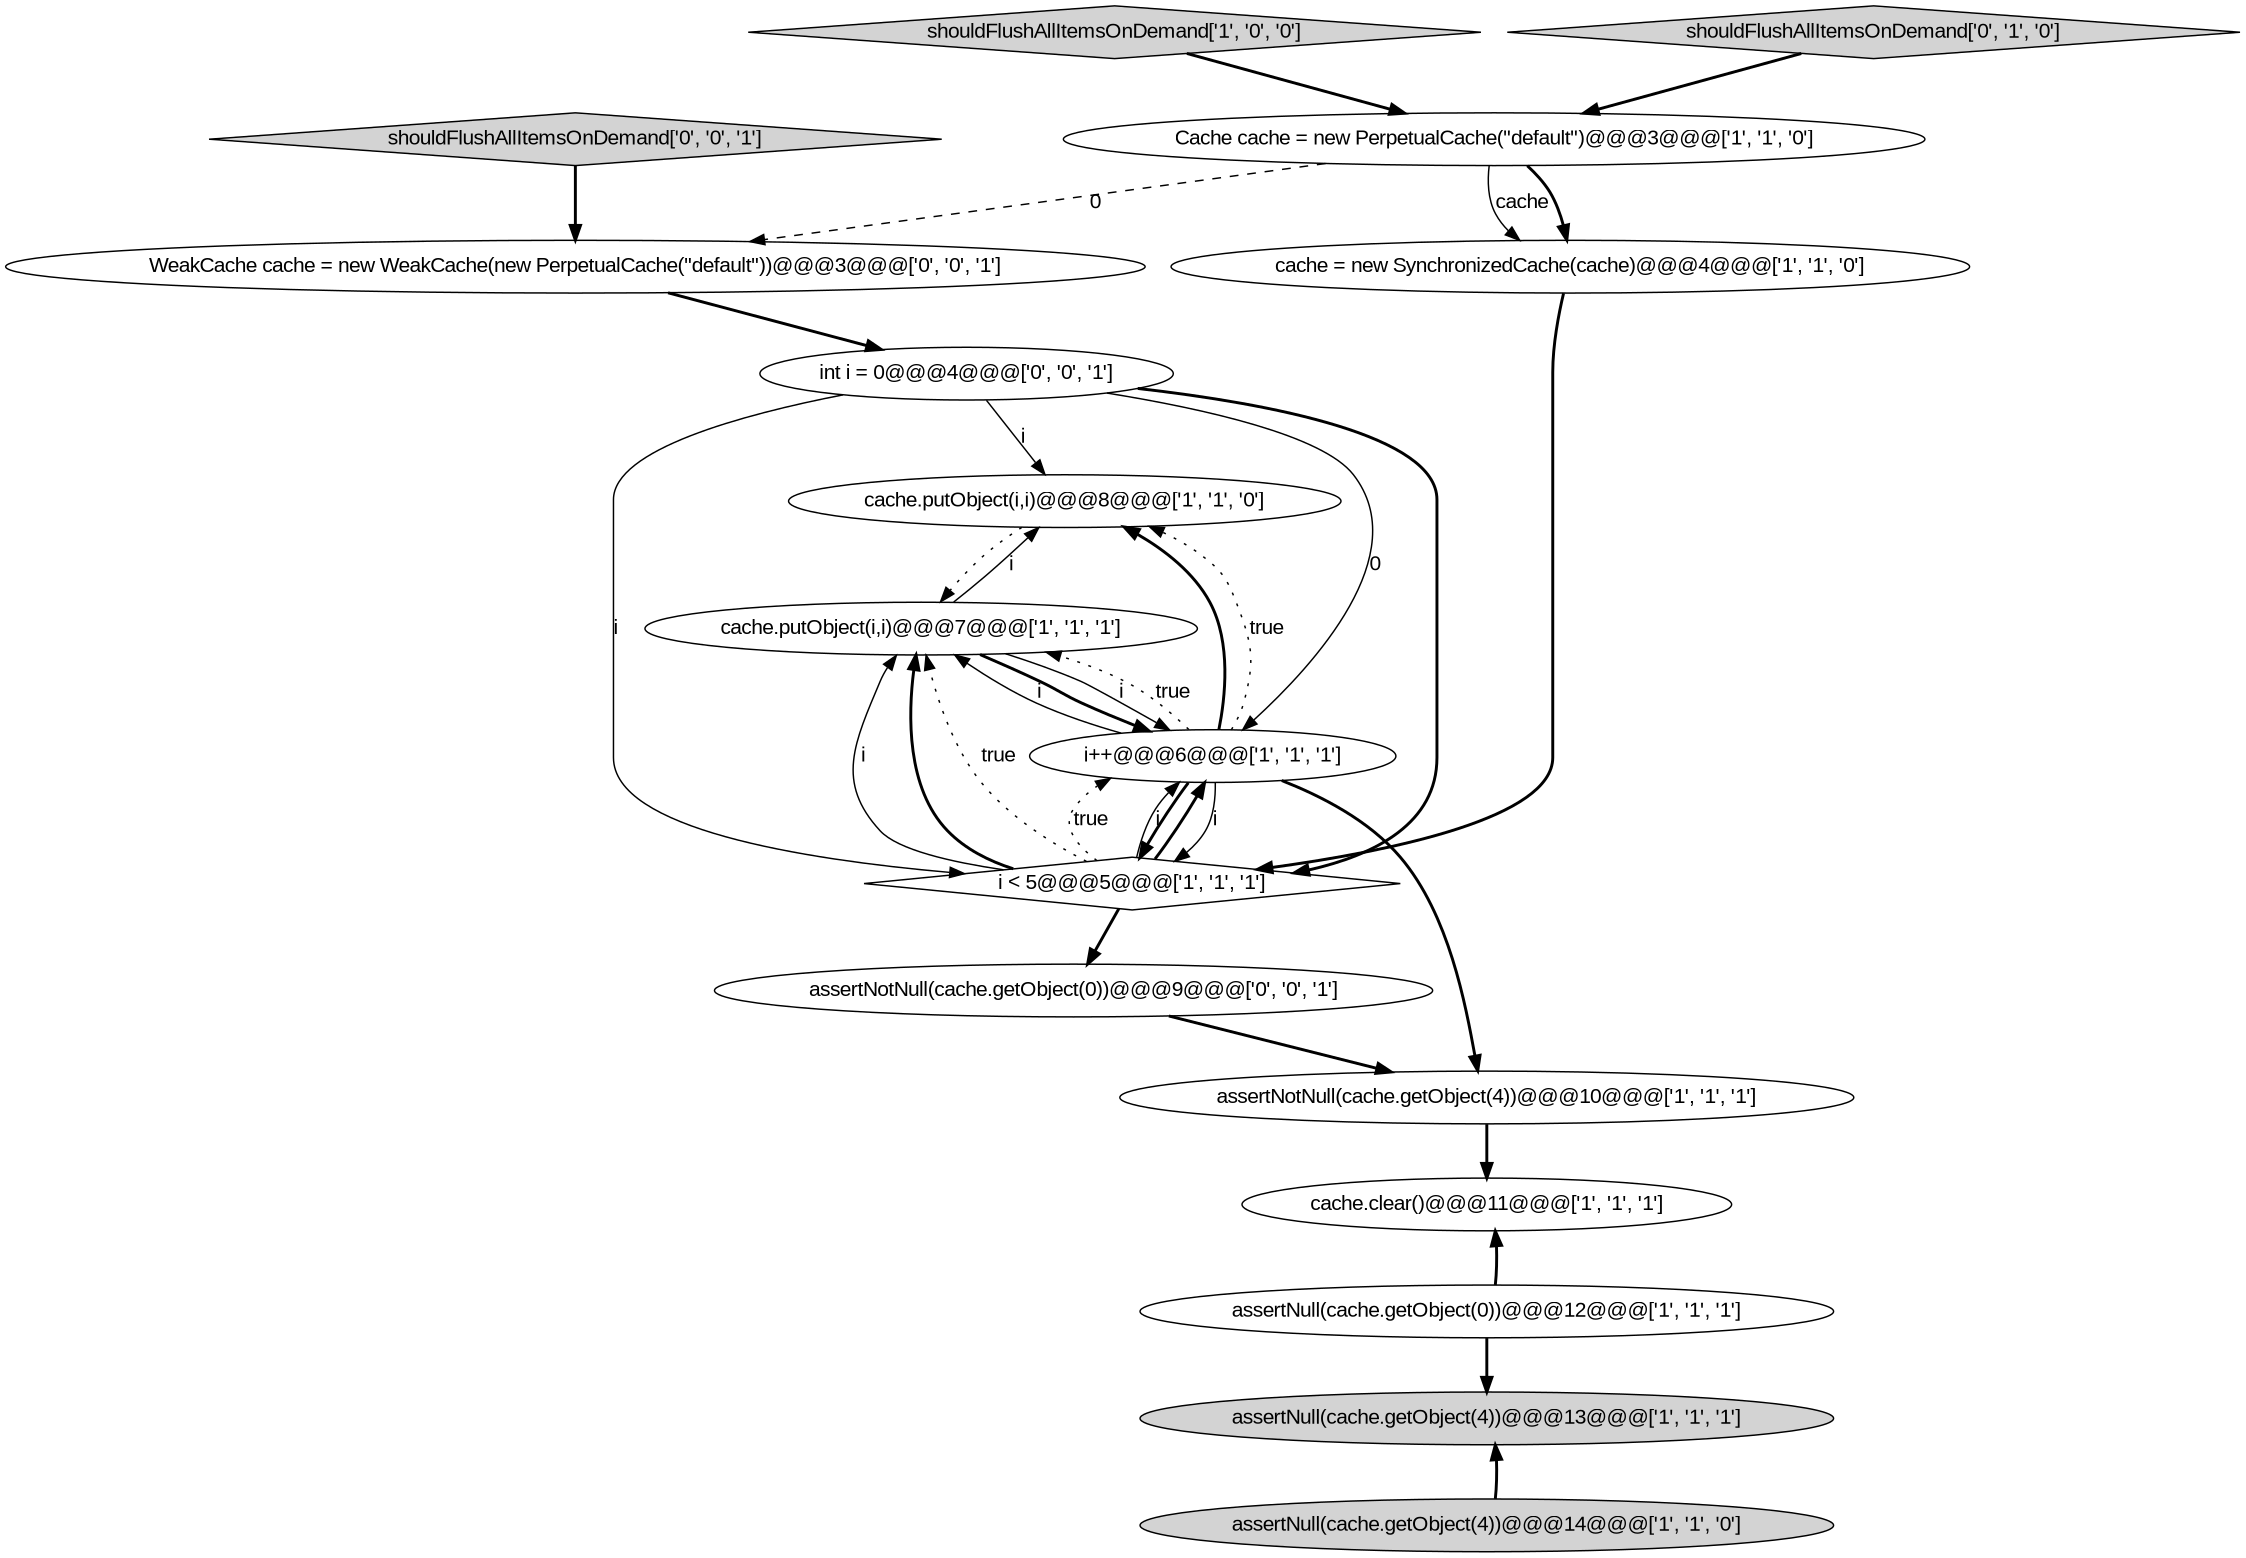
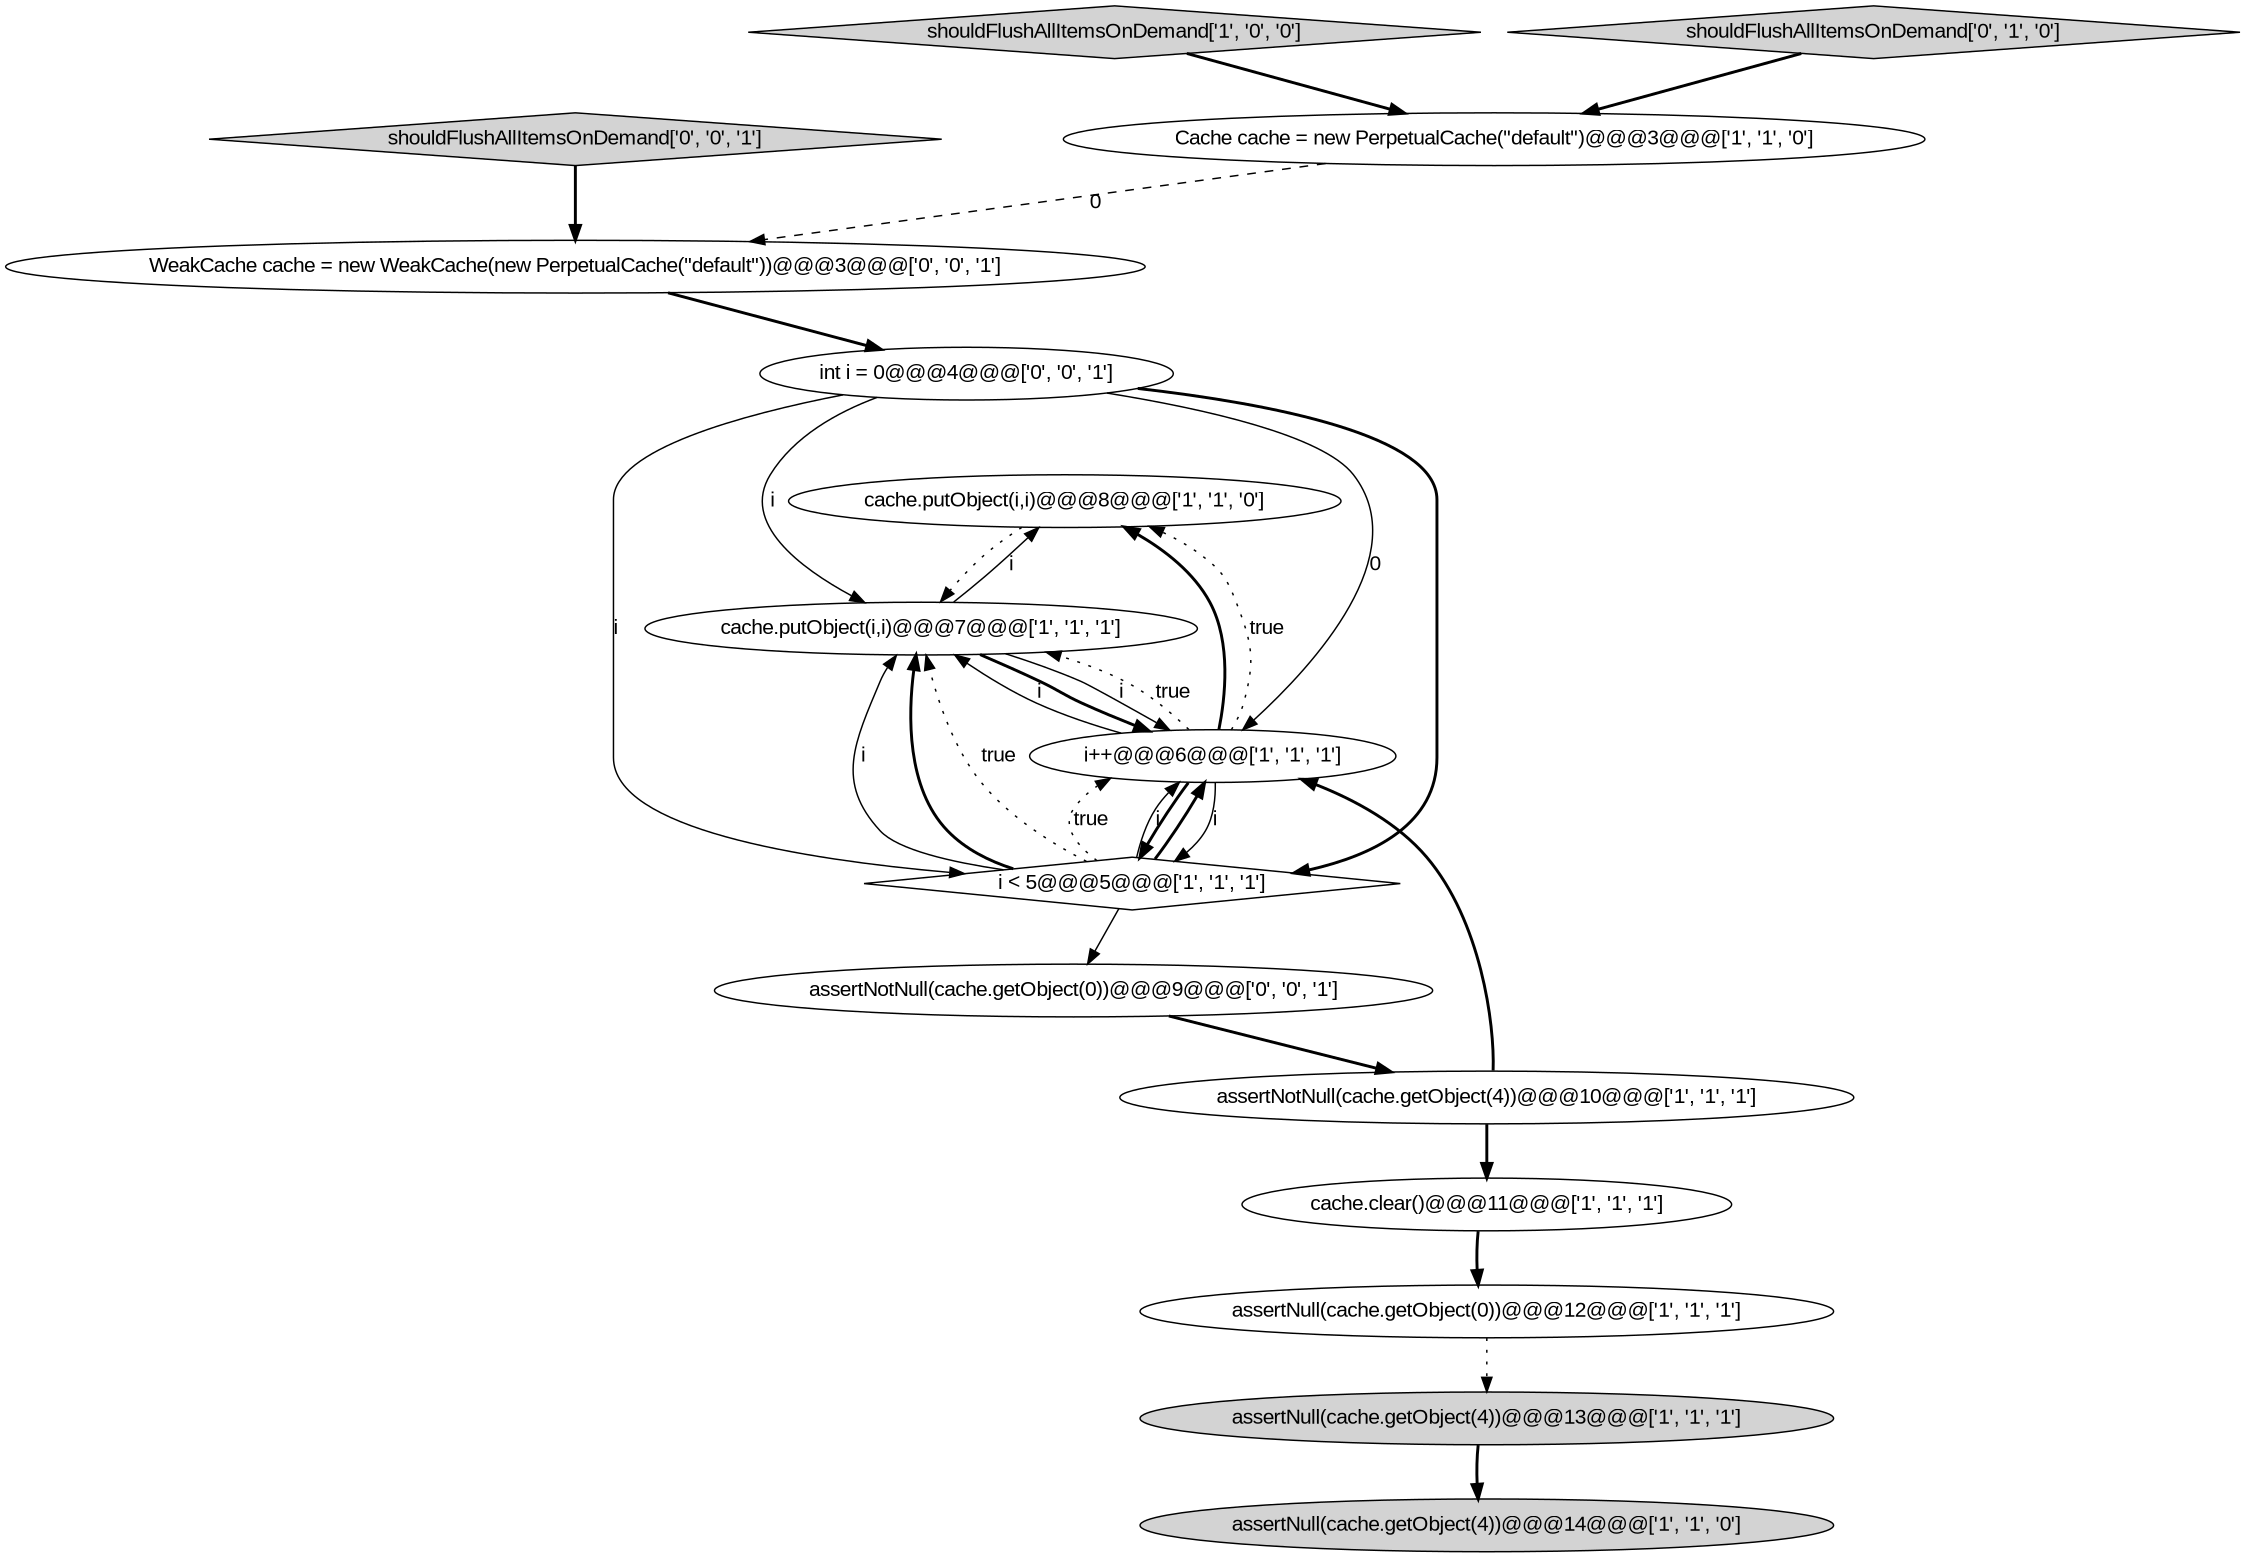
node "cache = new SynchronizedCache(cache)@@@4@@@['1', '1', '0']": removed
edge "int i = 0@@@4@@@['0', '0', '1']" -> "cache.putObject(i,i)@@@8@@@['1', '1', '0']": now "int i = 0@@@4@@@['0', '0', '1']" -> "cache.putObject(i,i)@@@7@@@['1', '1', '1']"
edge "i++@@@6@@@['1', '1', '1']" -> "assertNotNull(cache.getObject(4))@@@10@@@['1', '1', '1']": reversed
edge "i < 5@@@5@@@['1', '1', '1']" -> "assertNotNull(cache.getObject(0))@@@9@@@['0', '0', '1']": style bold -> solid
edge "assertNull(cache.getObject(0))@@@12@@@['1', '1', '1']" -> "cache.clear()@@@11@@@['1', '1', '1']": reversed
edge "assertNull(cache.getObject(0))@@@12@@@['1', '1', '1']" -> "assertNull(cache.getObject(4))@@@13@@@['1', '1', '1']": style bold -> dotted
edge "assertNull(cache.getObject(4))@@@14@@@['1', '1', '0']" -> "assertNull(cache.getObject(4))@@@13@@@['1', '1', '1']": reversed
